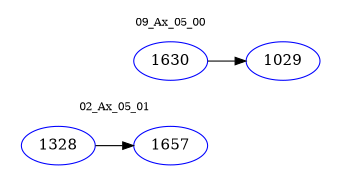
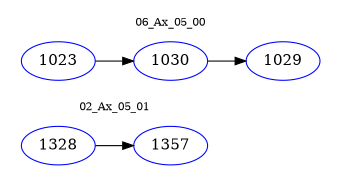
cluster "09_Ax_05_00": label "09_Ax_05_00" -> "06_Ax_05_00"
node "1023": added
node "1630": label "1630" -> "1030"
node "1657": label "1657" -> "1357"
